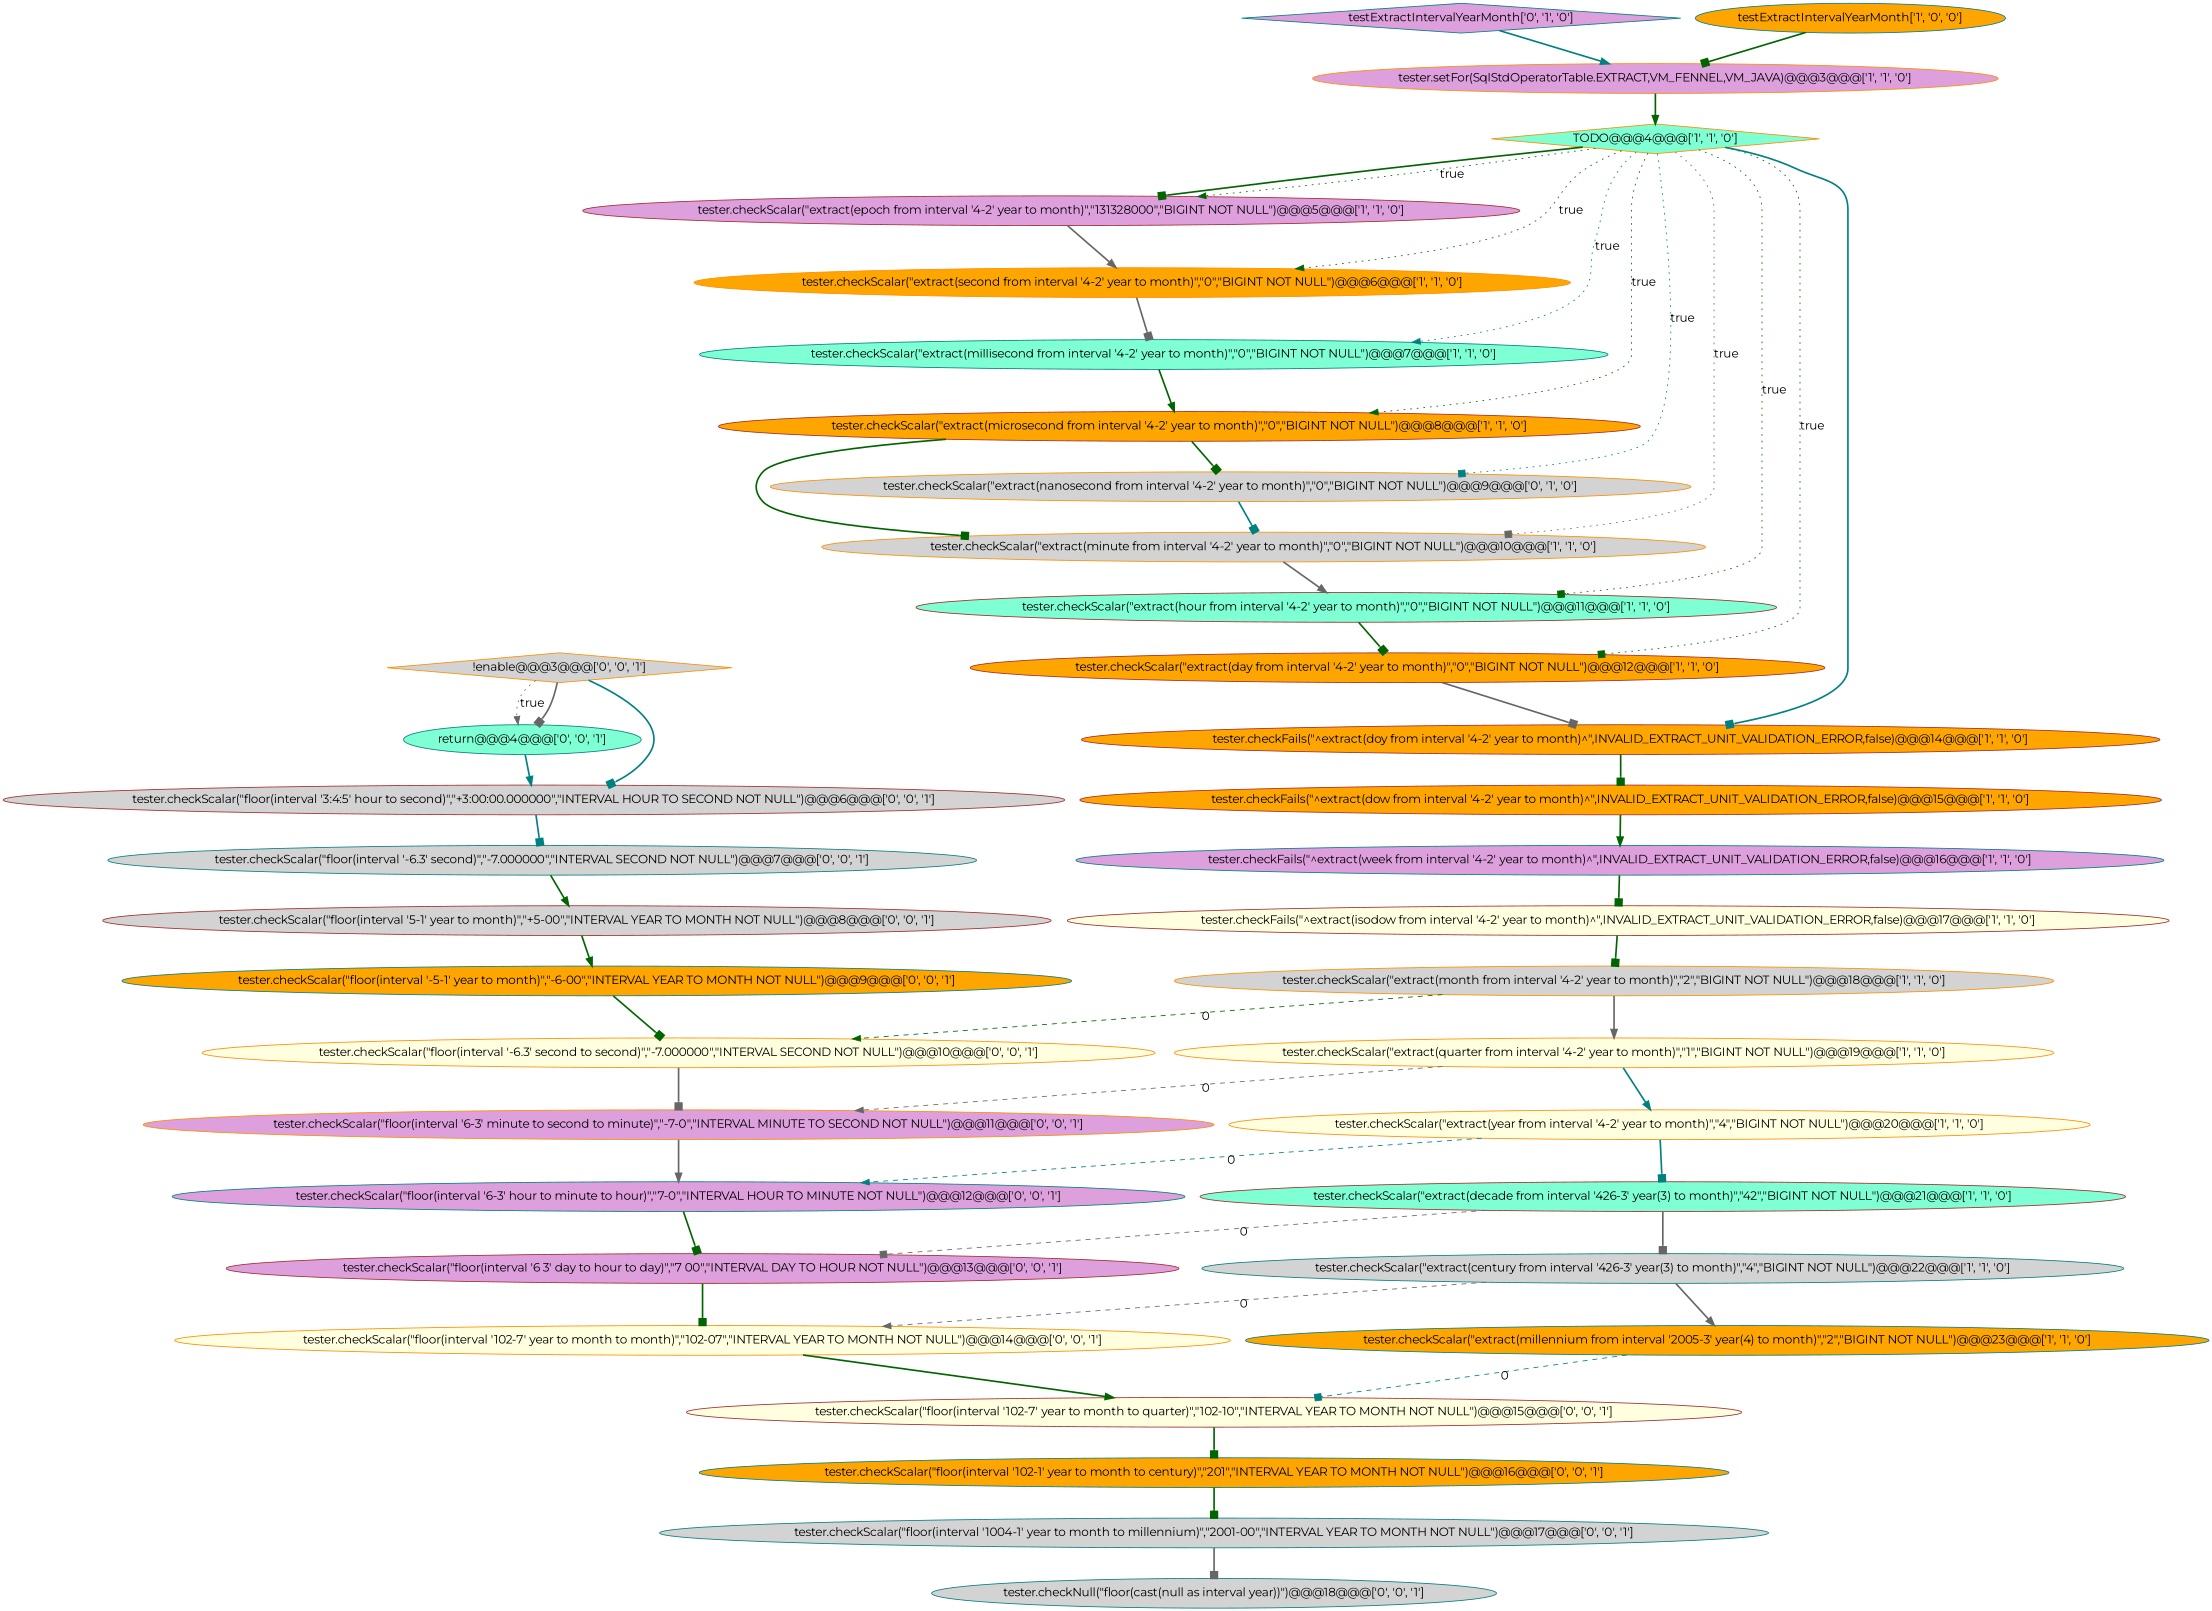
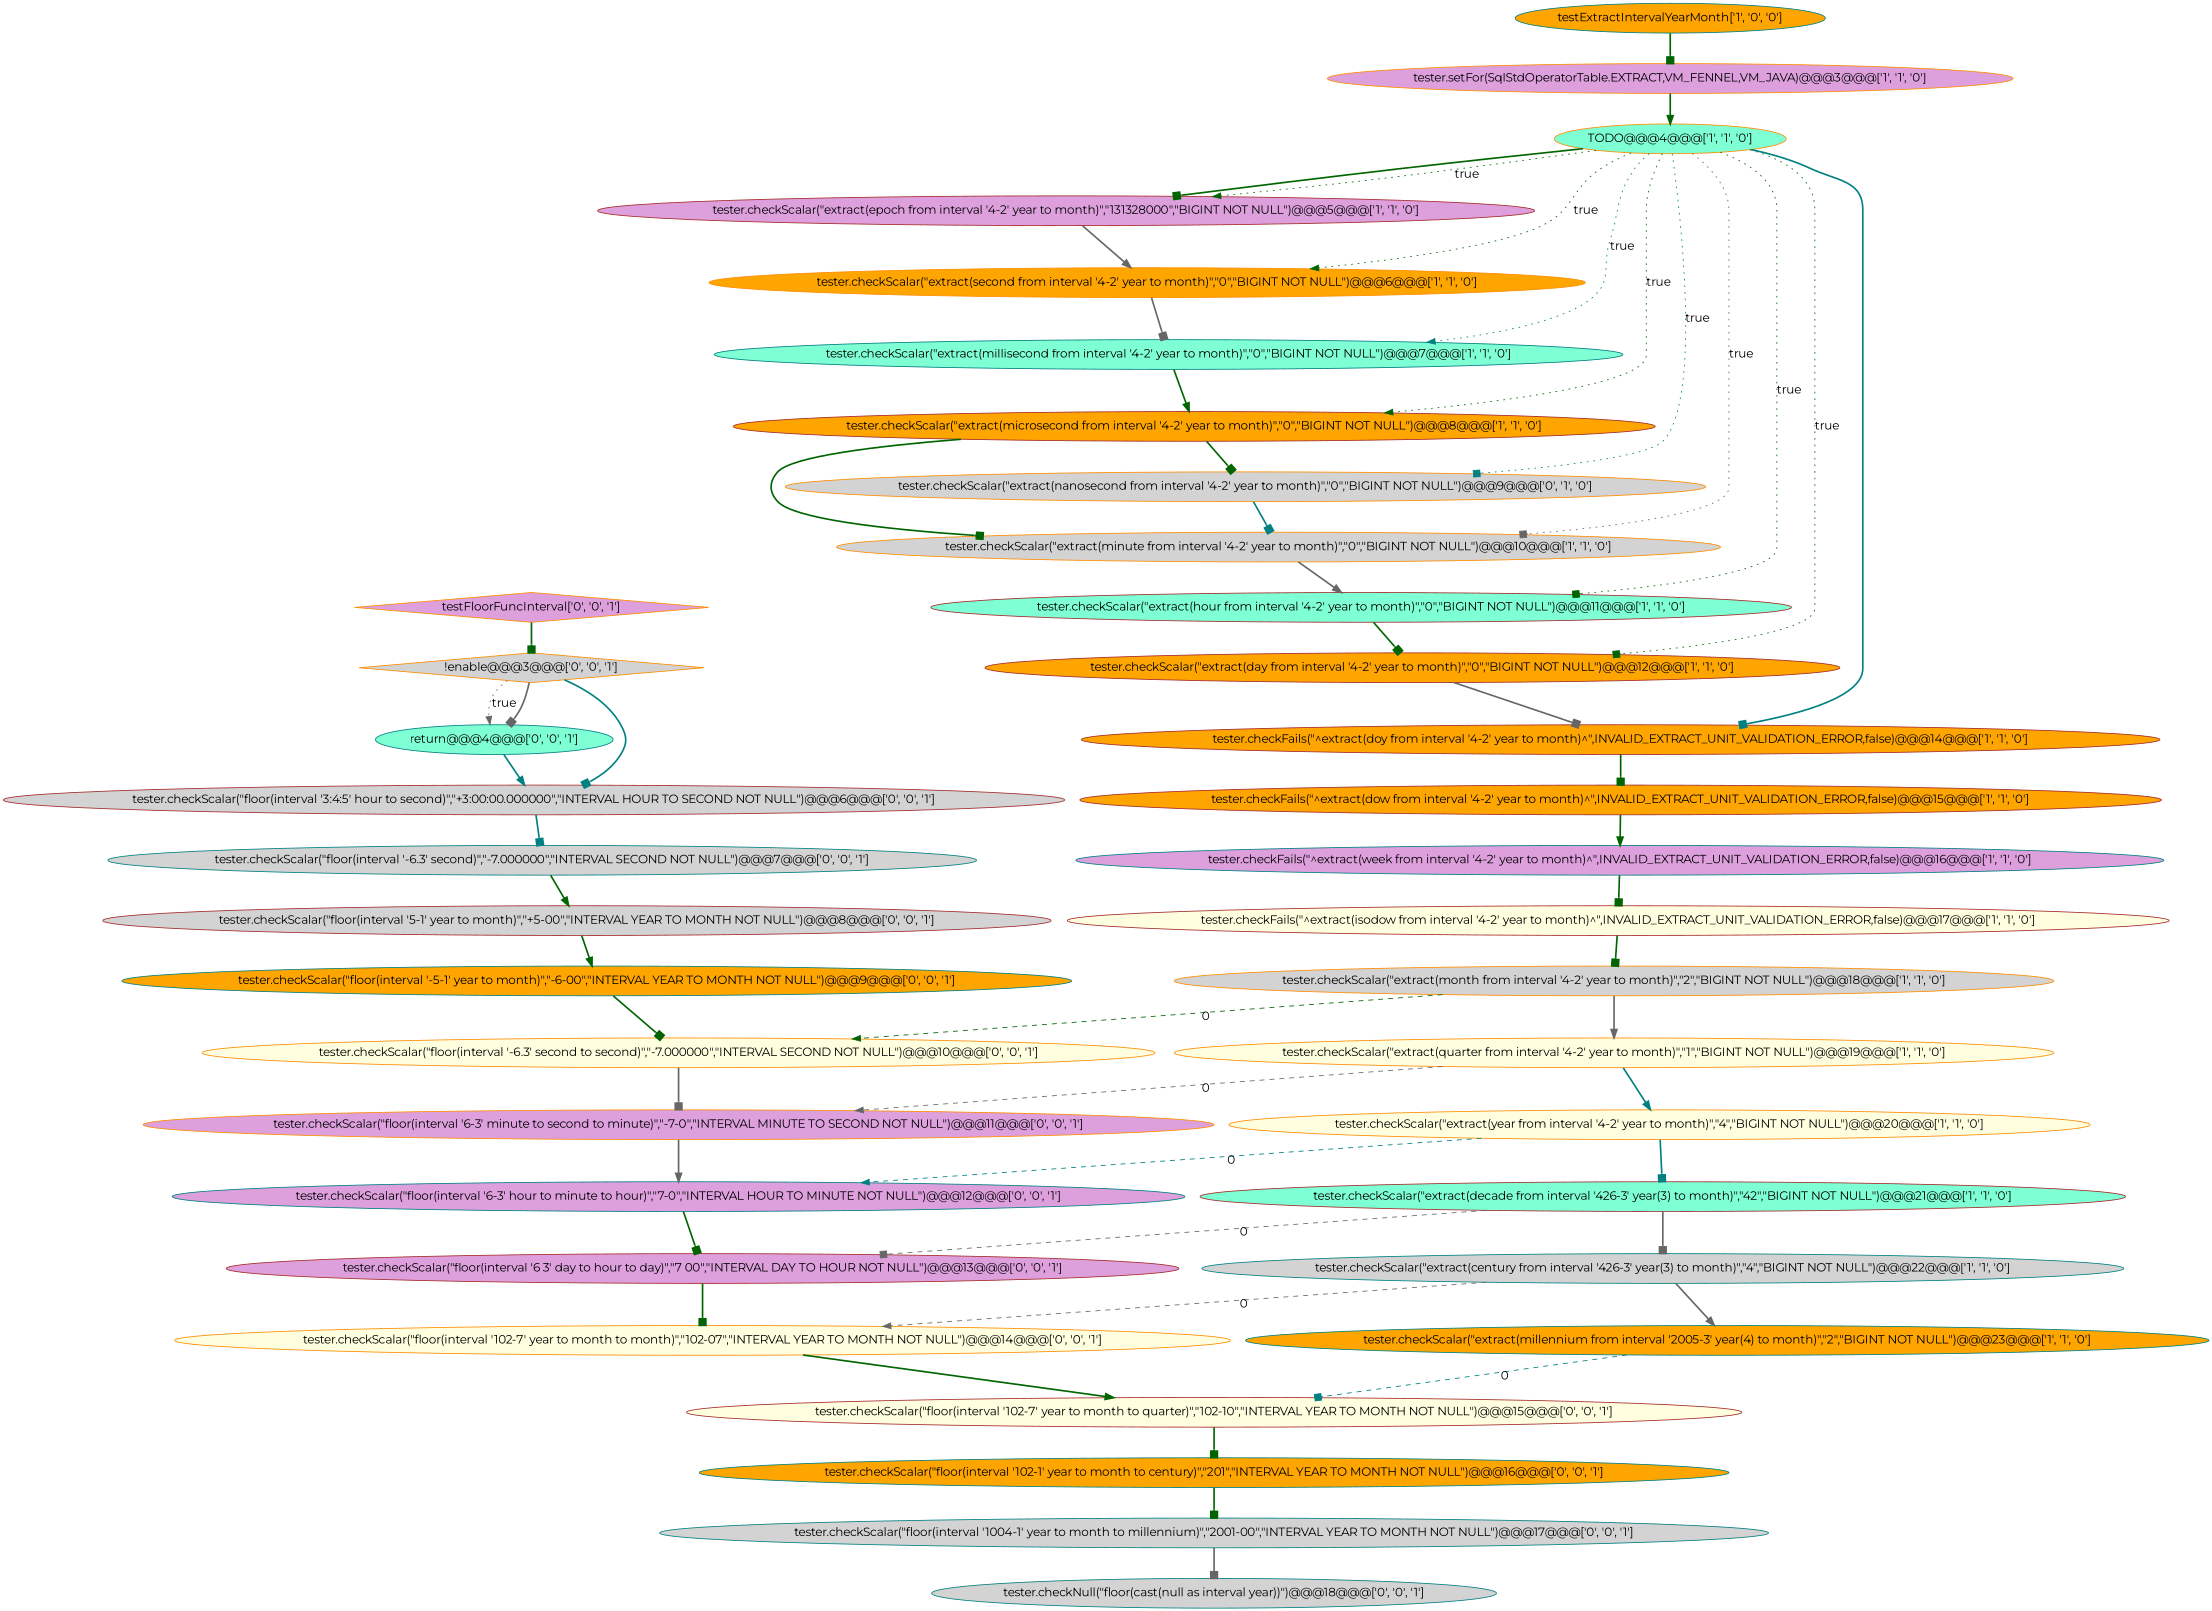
node "testExtractIntervalYearMonth['0', '1', '0']": removed
node "TODO@@@4@@@['1', '1', '0']": shape diamond -> ellipse
node "testFloorFuncInterval['0', '0', '1']": added
